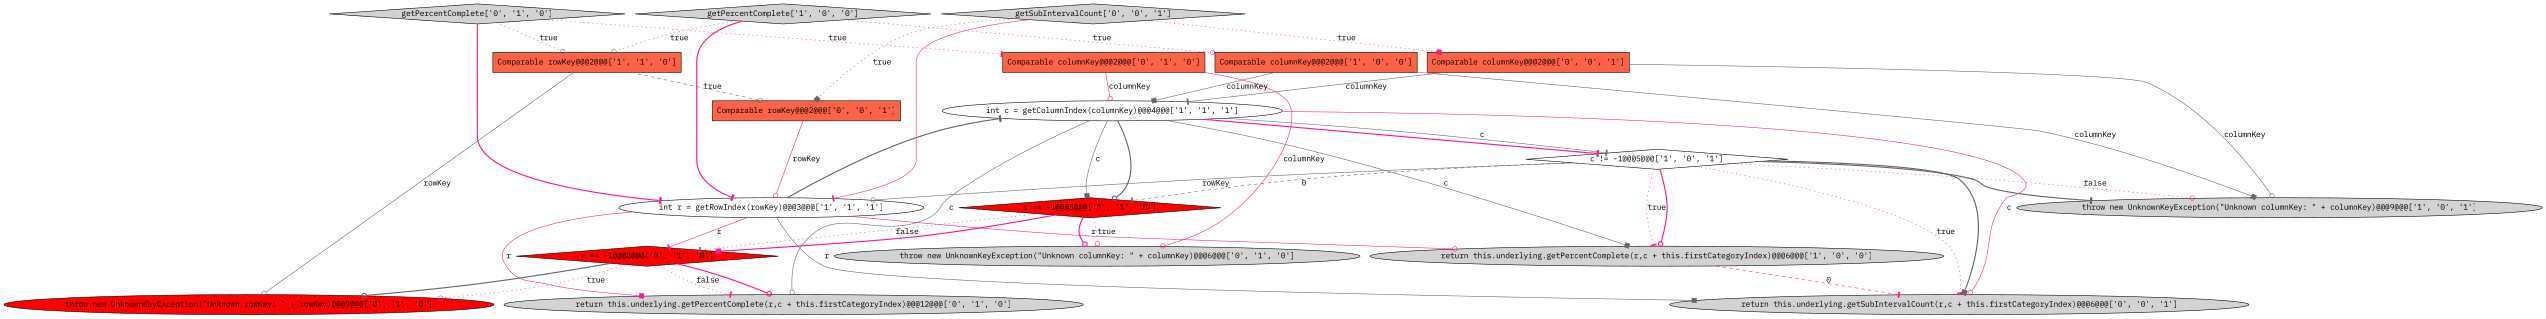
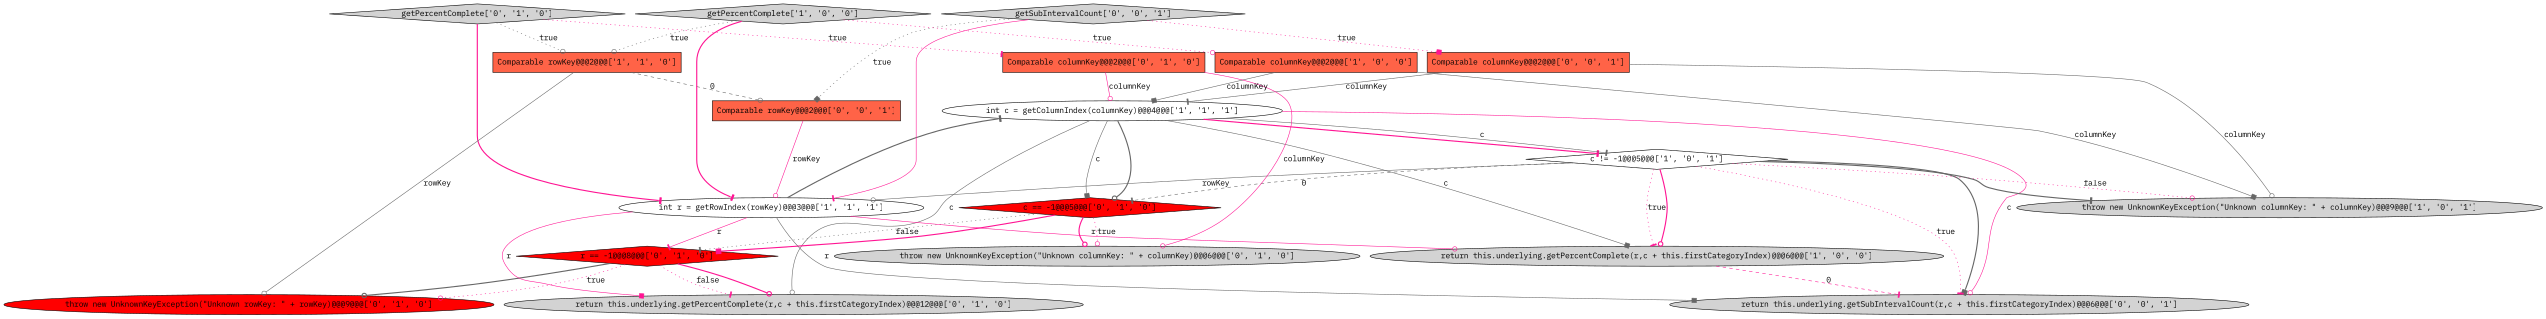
edge "Comparable rowKey@@@2@@@['1', '1', '0']" -> "Comparable rowKey@@@2@@@['0', '0', '1']": label "true" -> "0"
